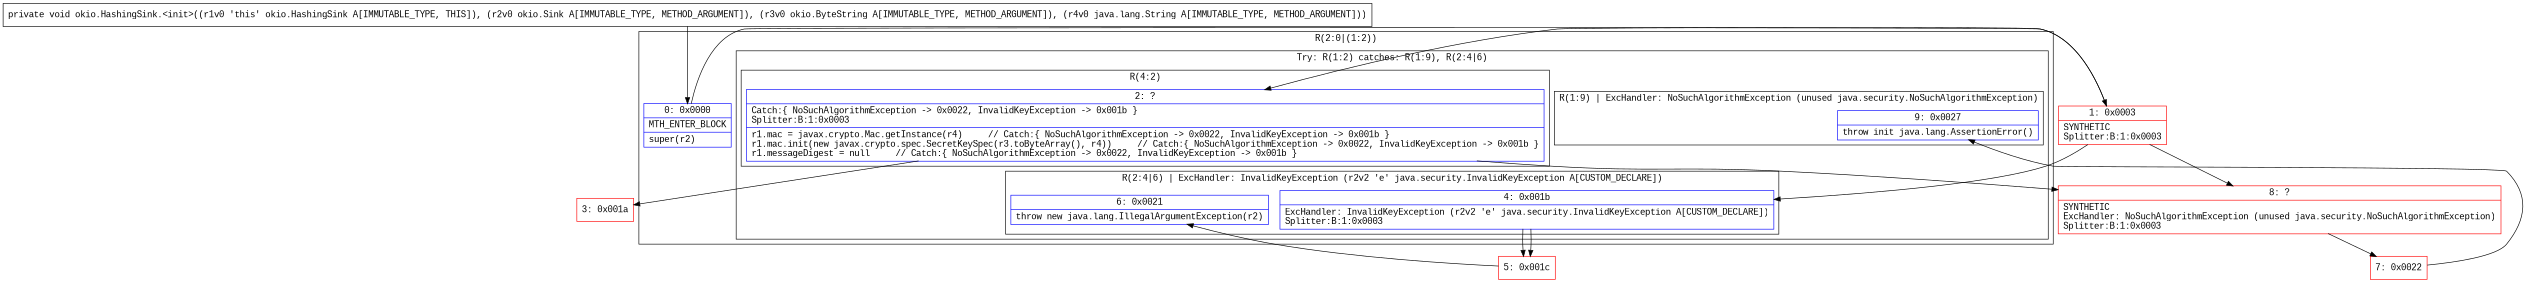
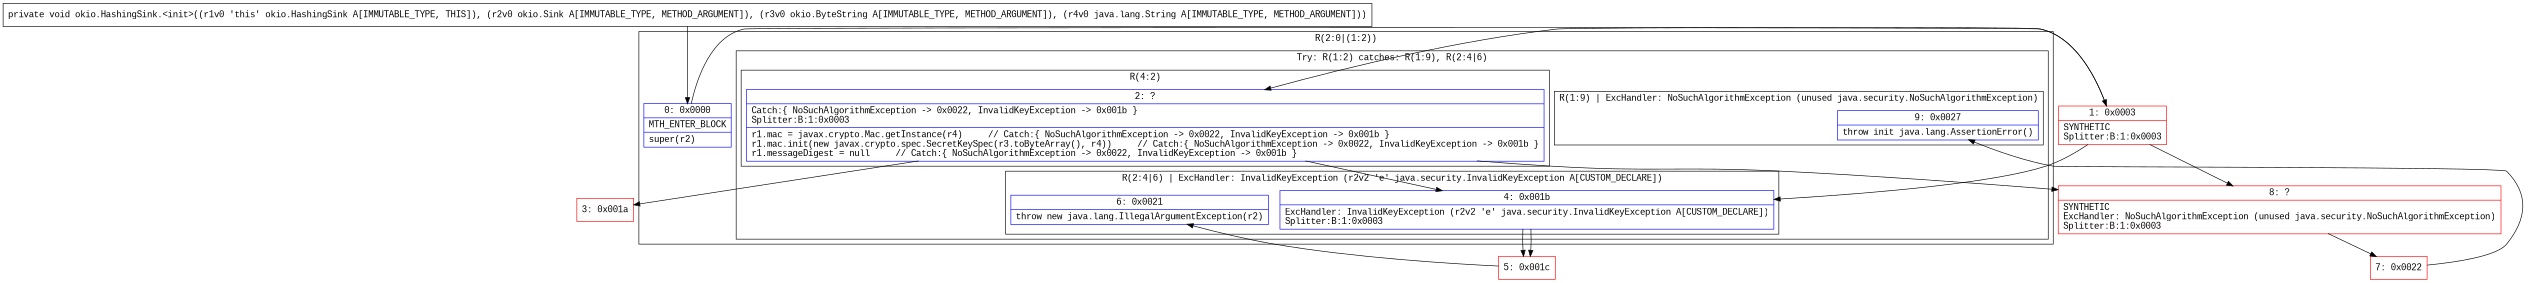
edge "2: ?" -> "4: 0x001b": added
